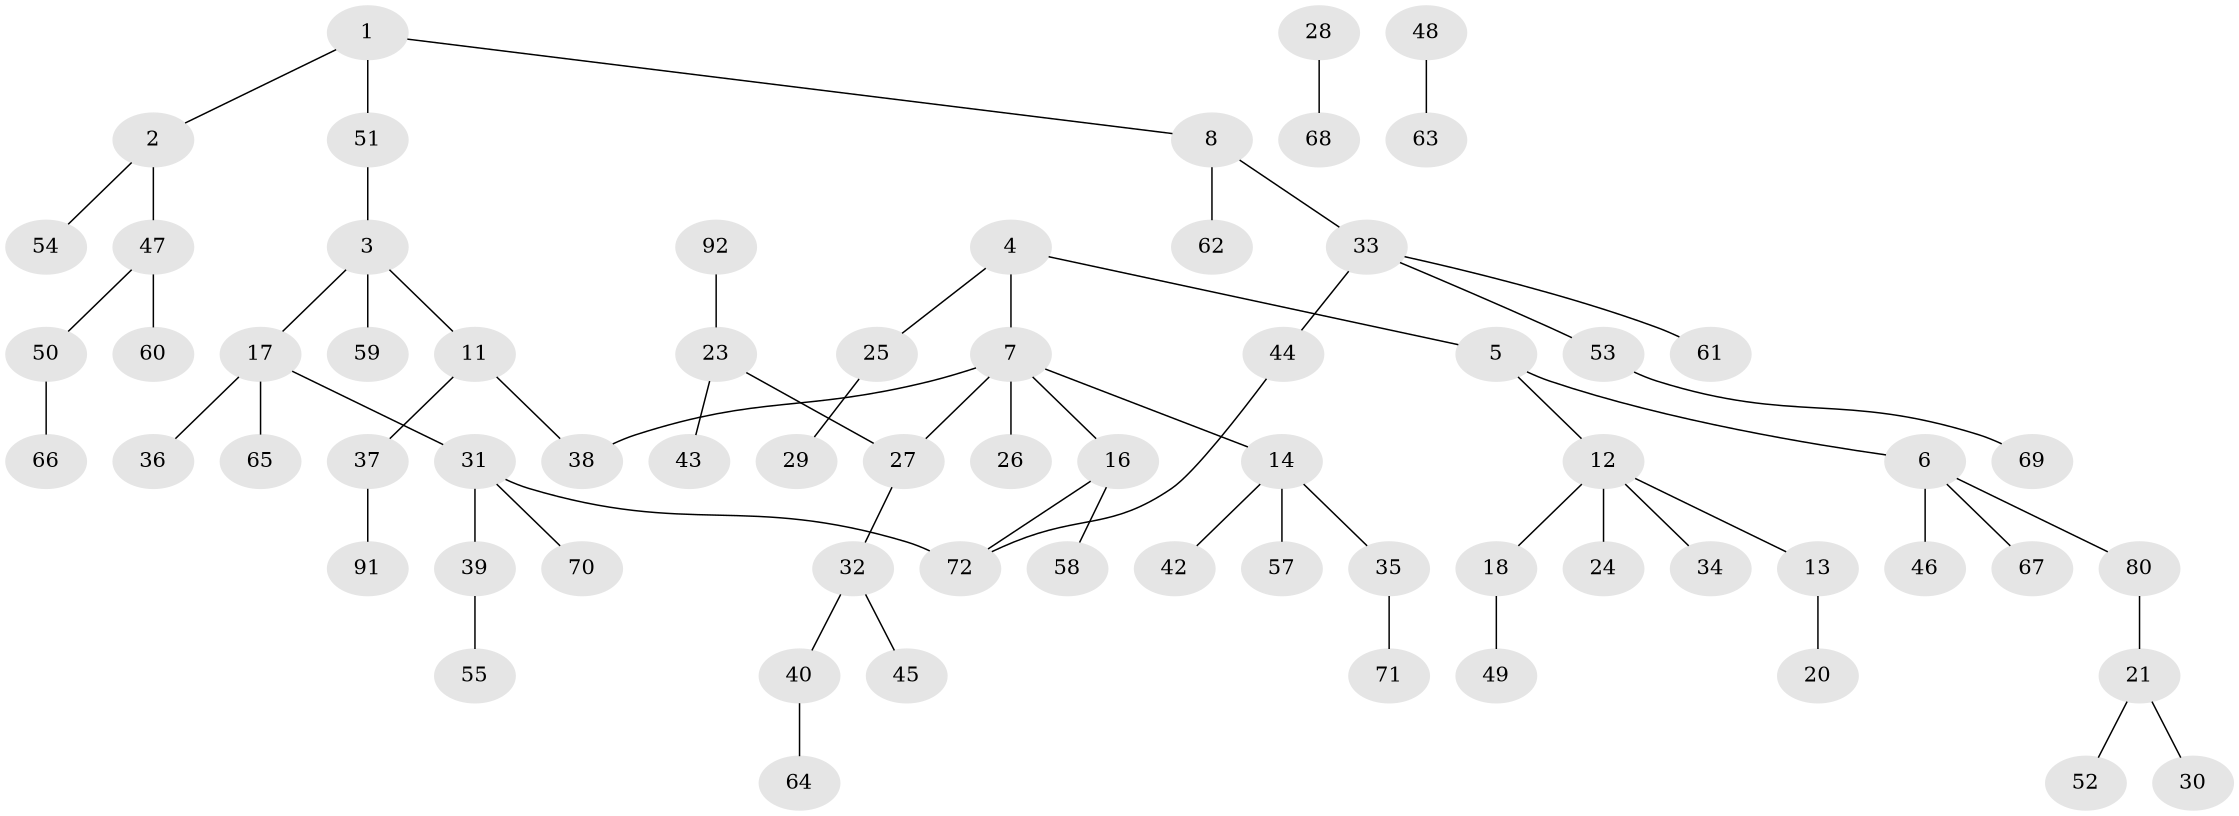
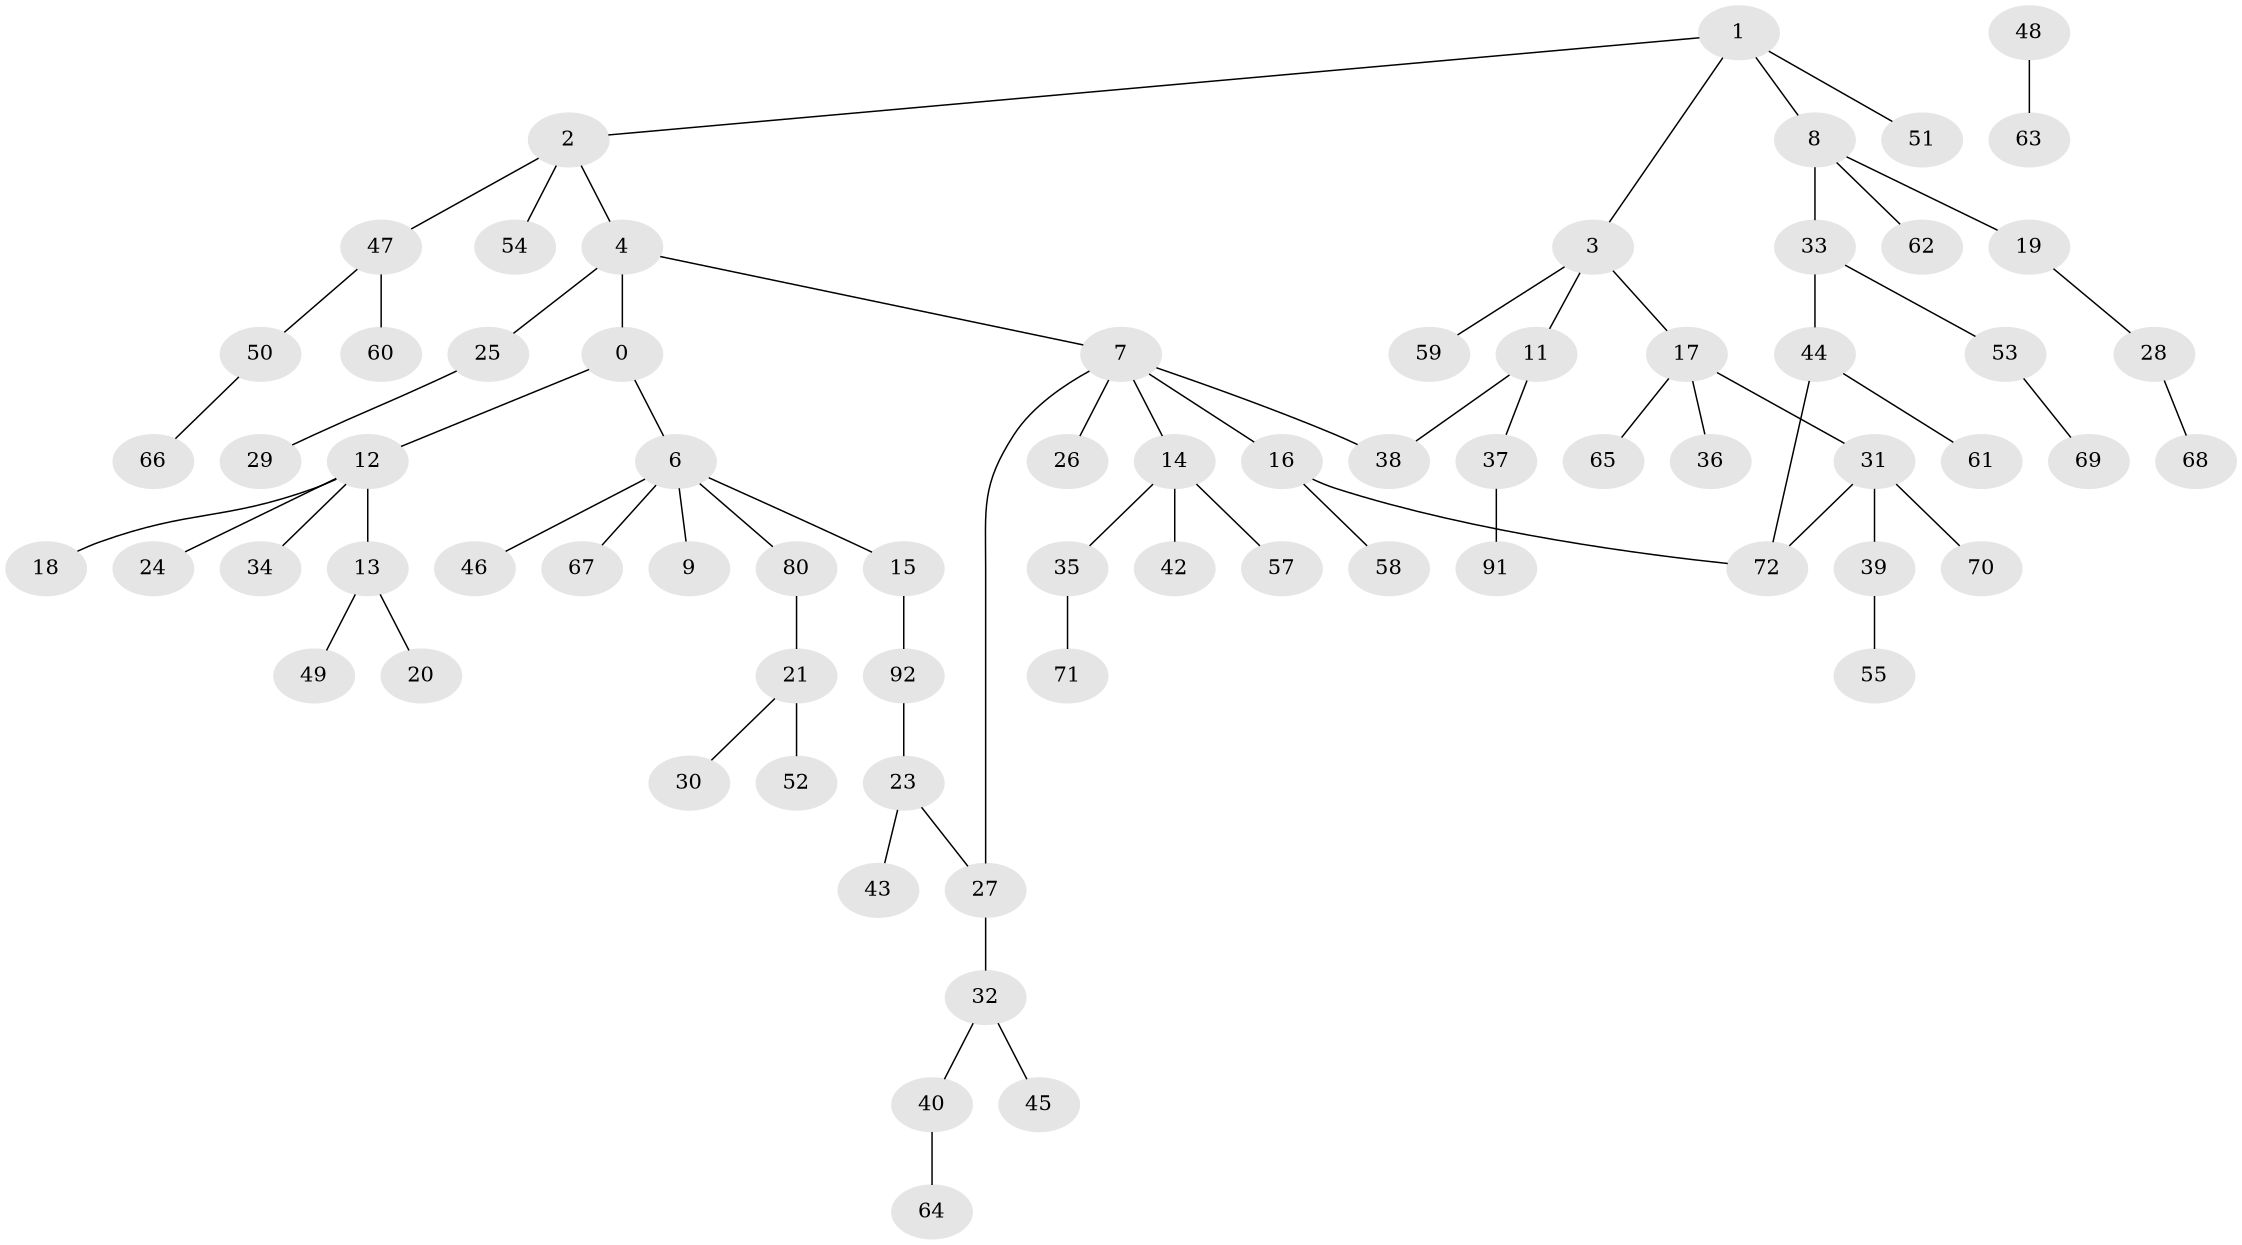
edge "51" -- "3": now "1" -- "3"
edge "2" -- "4": added
node "19": added
edge "33" -- "61": now "44" -- "61"
node "5": label "5" -> "0"
node "9": added
node "15": added
edge "18" -- "49": now "13" -- "49"
